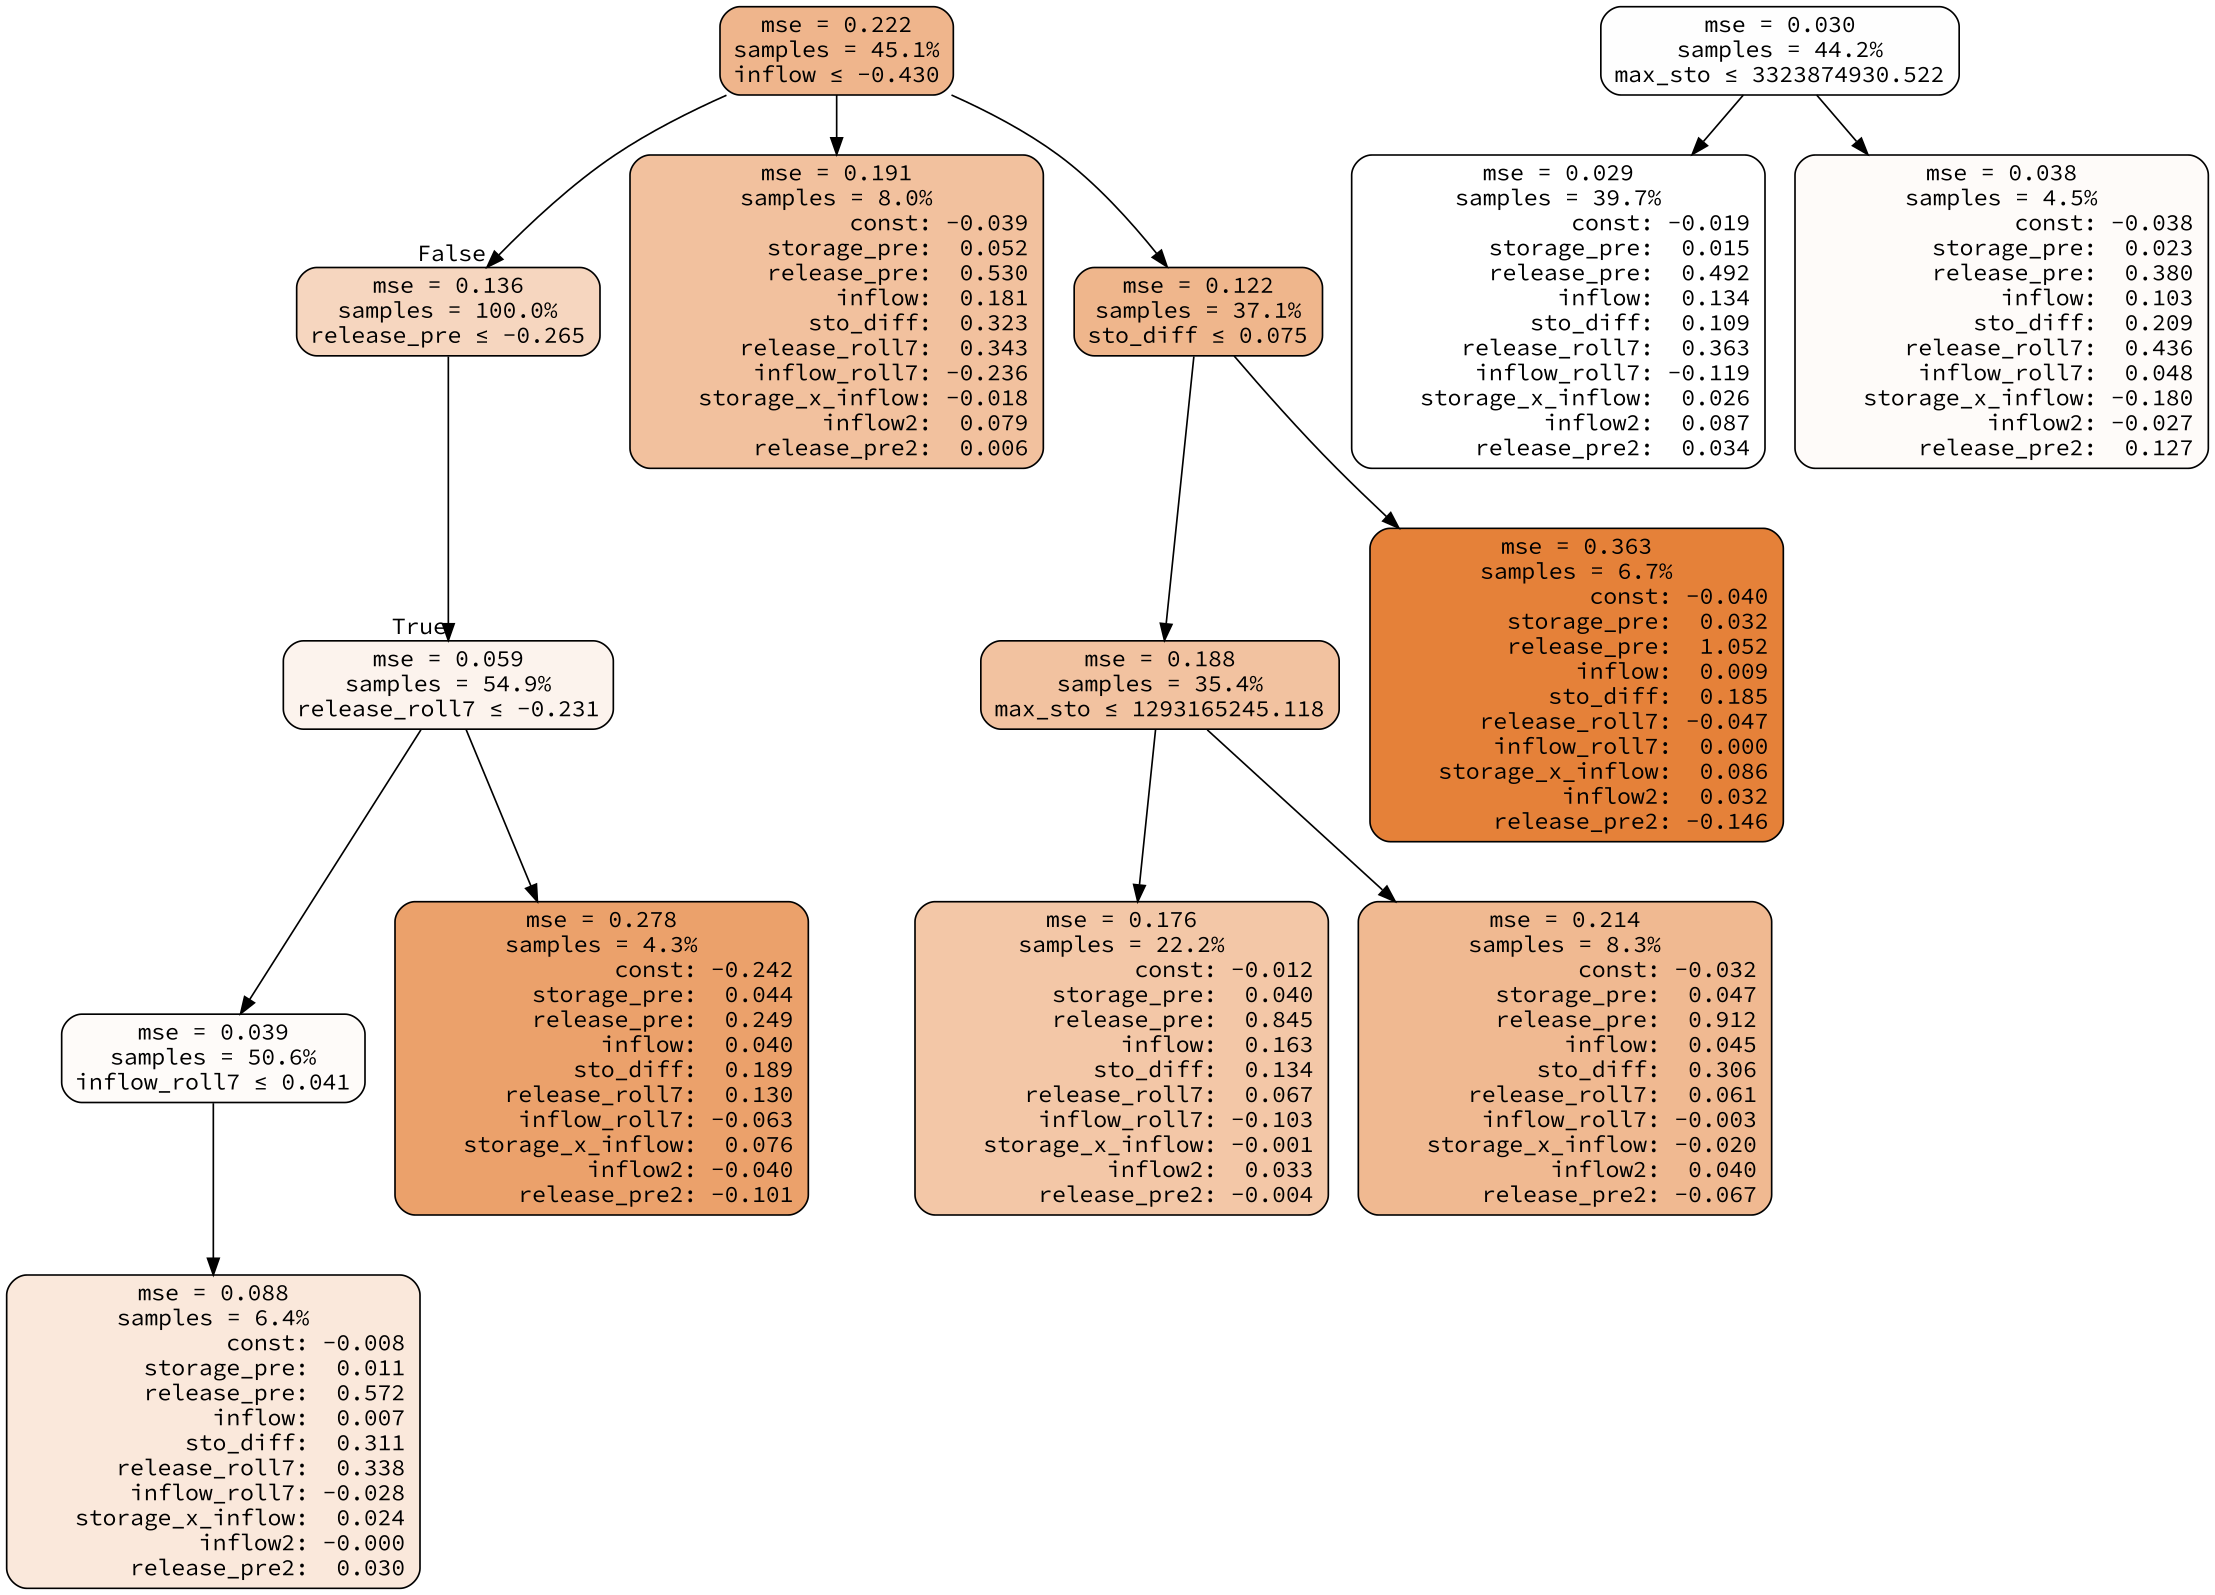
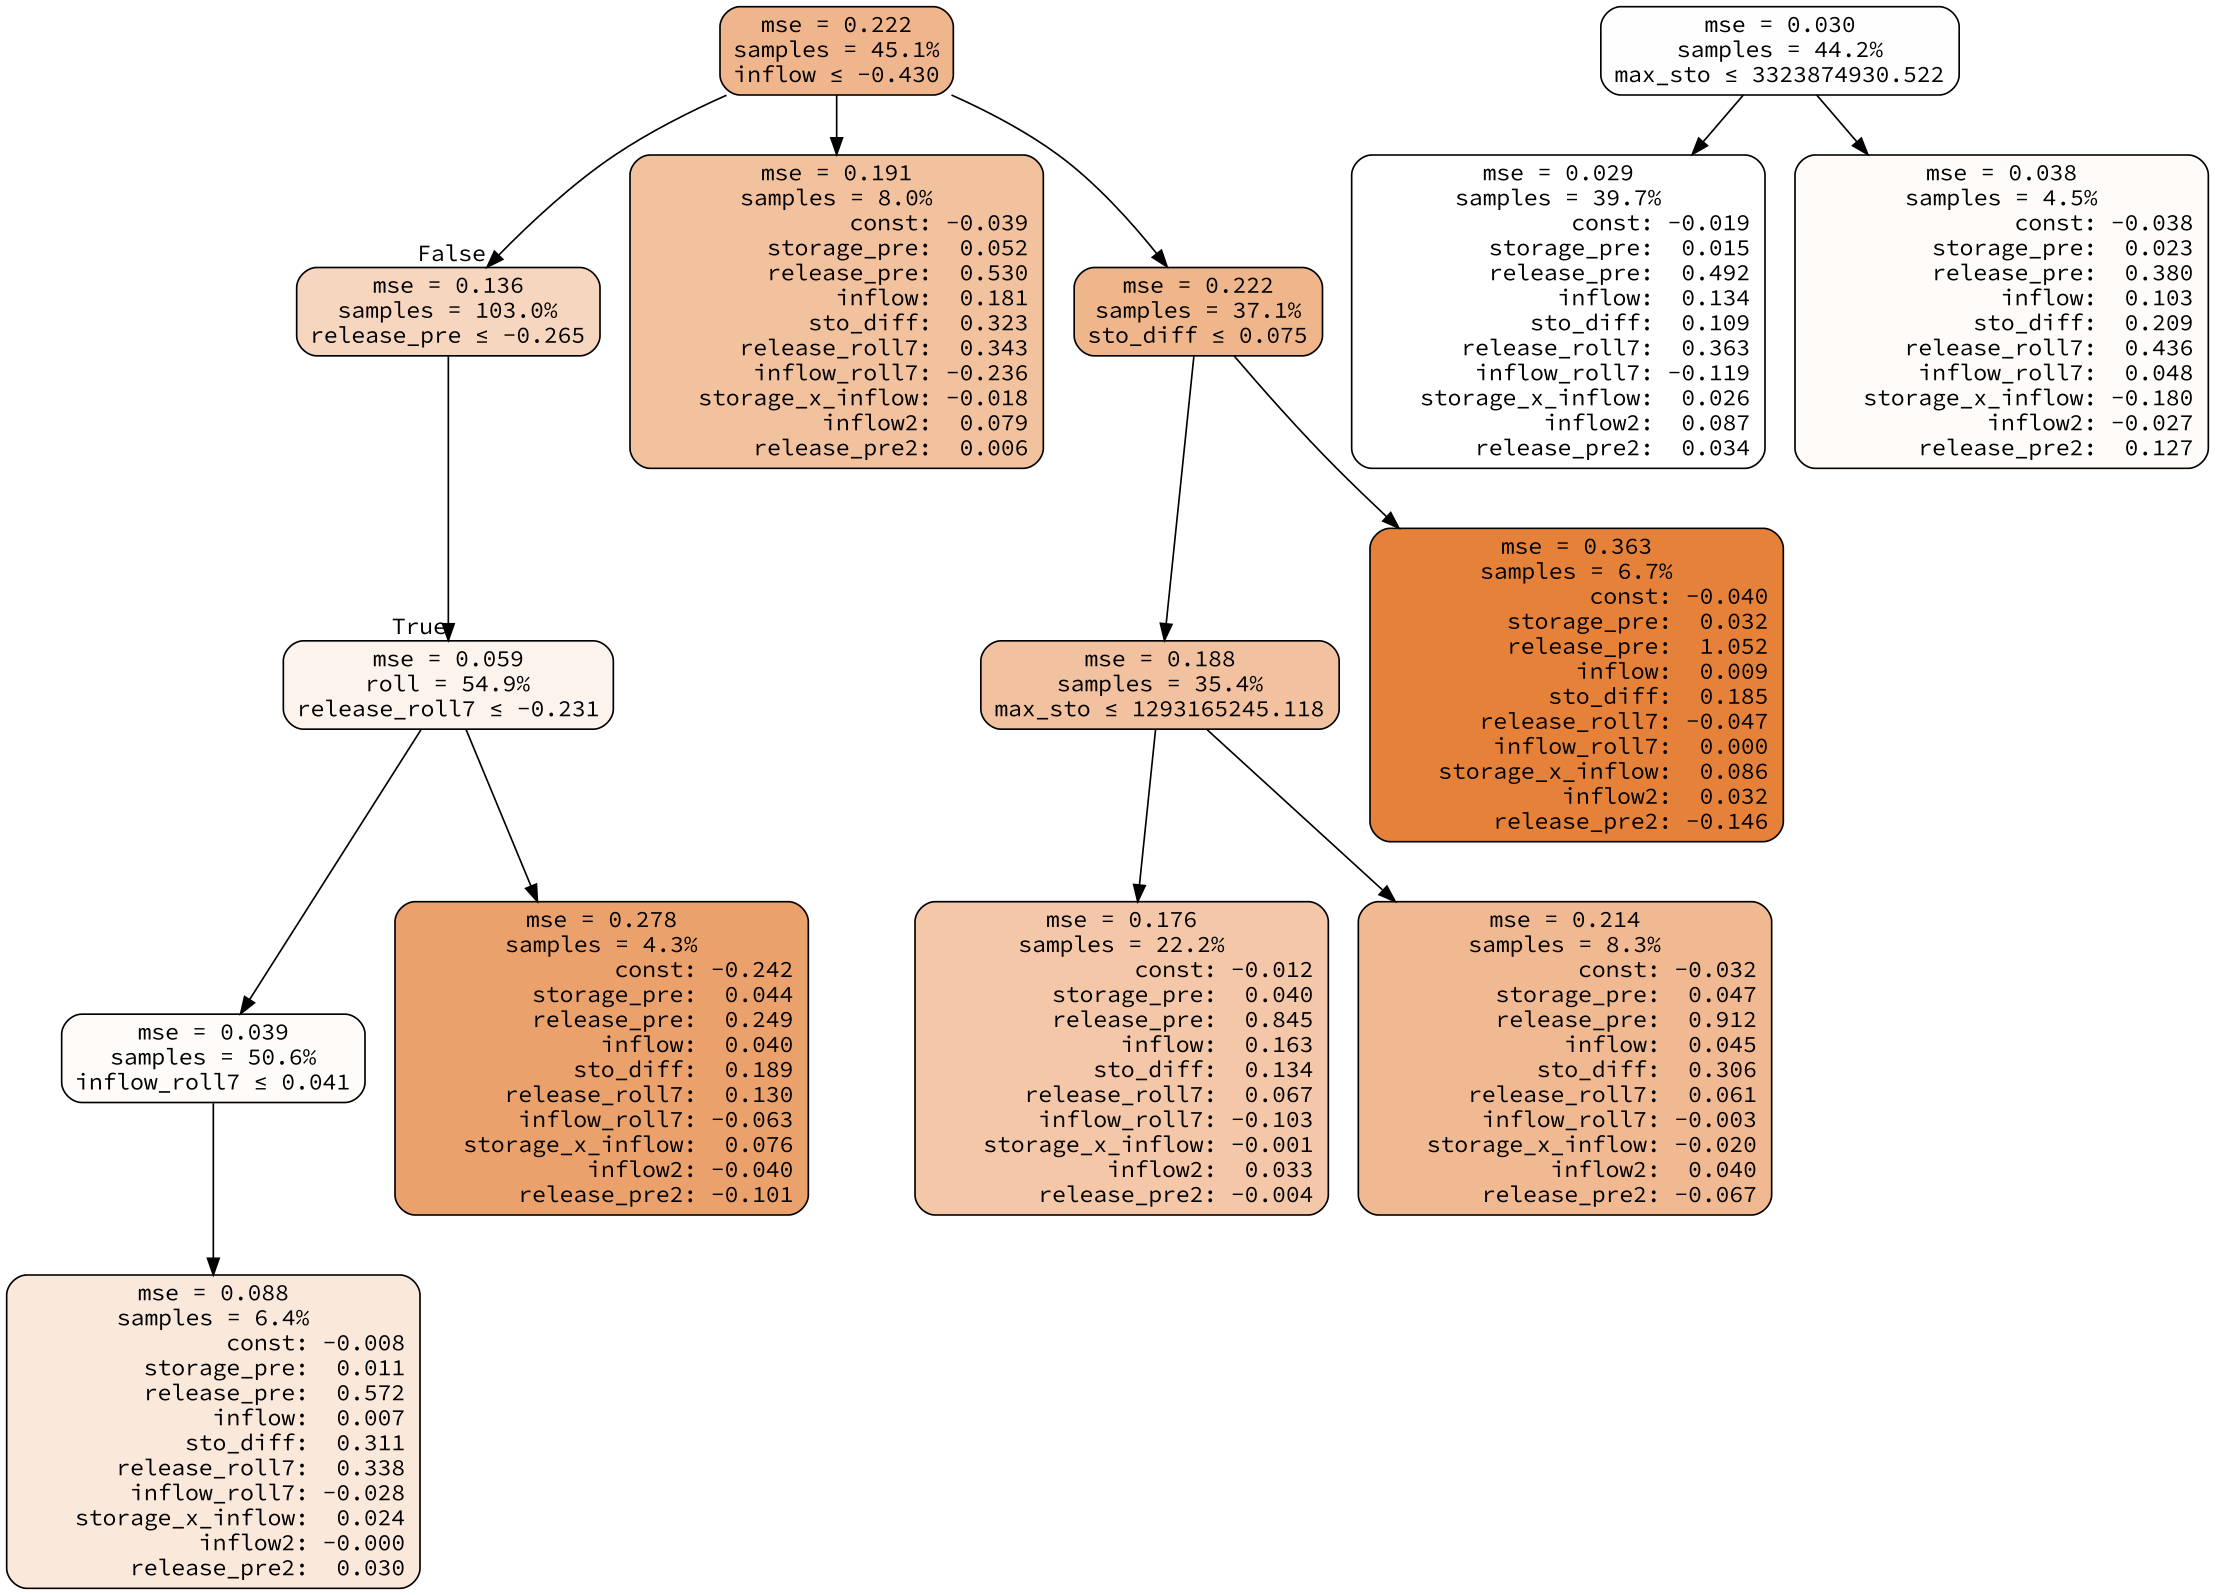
node "mse = 0.136 samples = 100.0% release_pre ≤ -0.265": label "mse = 0.136 samples = 100.0% release_pre ≤ -0.265" -> "mse = 0.136 samples = 103.0% release_pre ≤ -0.265"
node "mse = 0.122 samples = 37.1% sto_diff ≤ 0.075": label "mse = 0.122 samples = 37.1% sto_diff ≤ 0.075" -> "mse = 0.222 samples = 37.1% sto_diff ≤ 0.075"
node "mse = 0.059 samples = 54.9% release_roll7 ≤ -0.231": label "mse = 0.059 samples = 54.9% release_roll7 ≤ -0.231" -> "mse = 0.059 roll = 54.9% release_roll7 ≤ -0.231"
